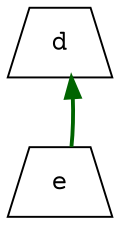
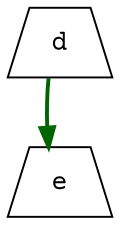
edge "e" -> "d": reversed
